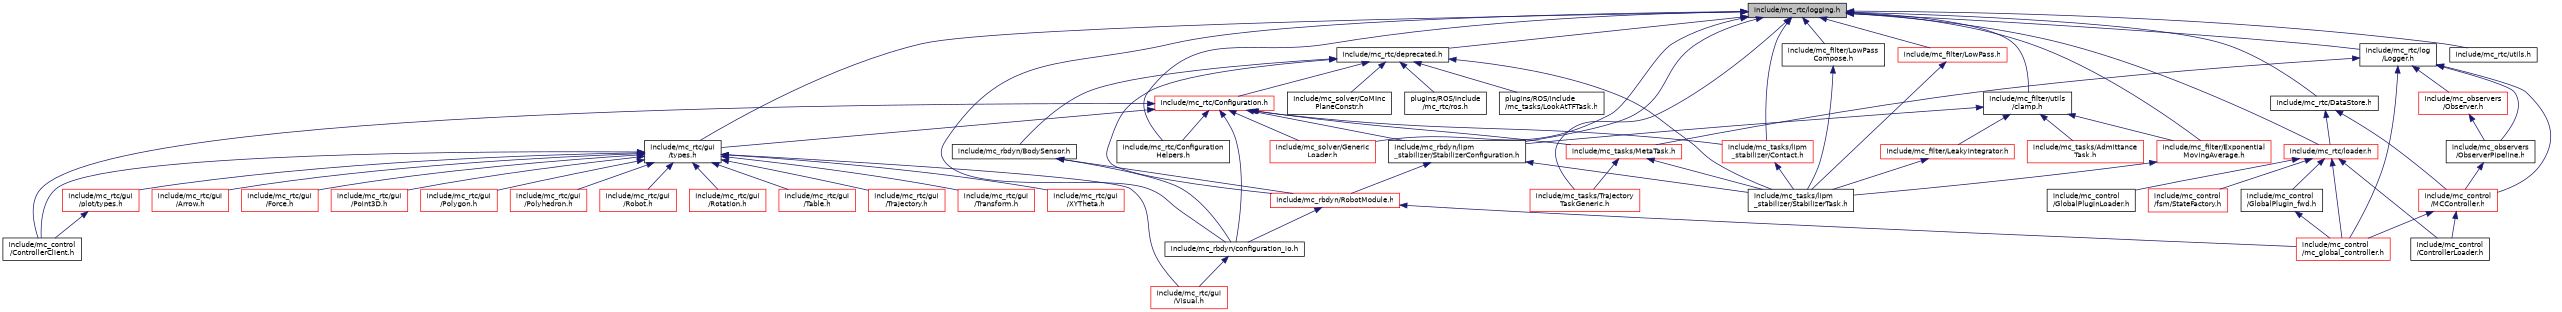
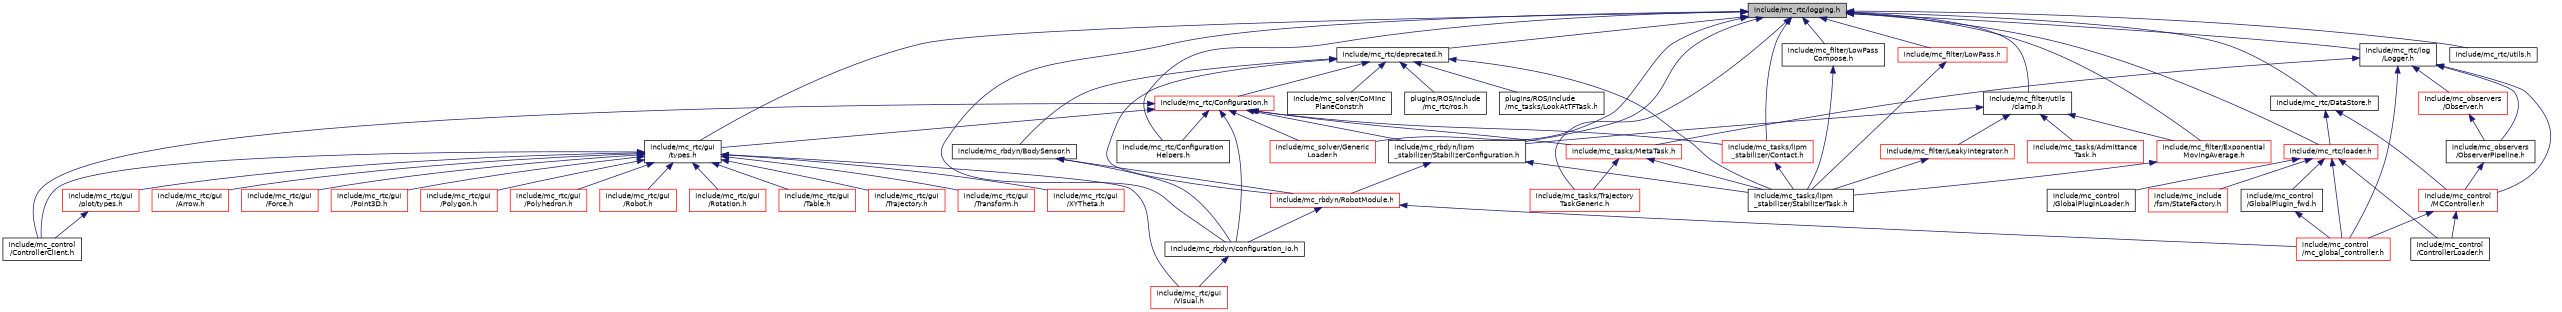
node "include/mc_control /fsm/StateFactory.h": label "include/mc_control /fsm/StateFactory.h" -> "include/mc_include /fsm/StateFactory.h"
